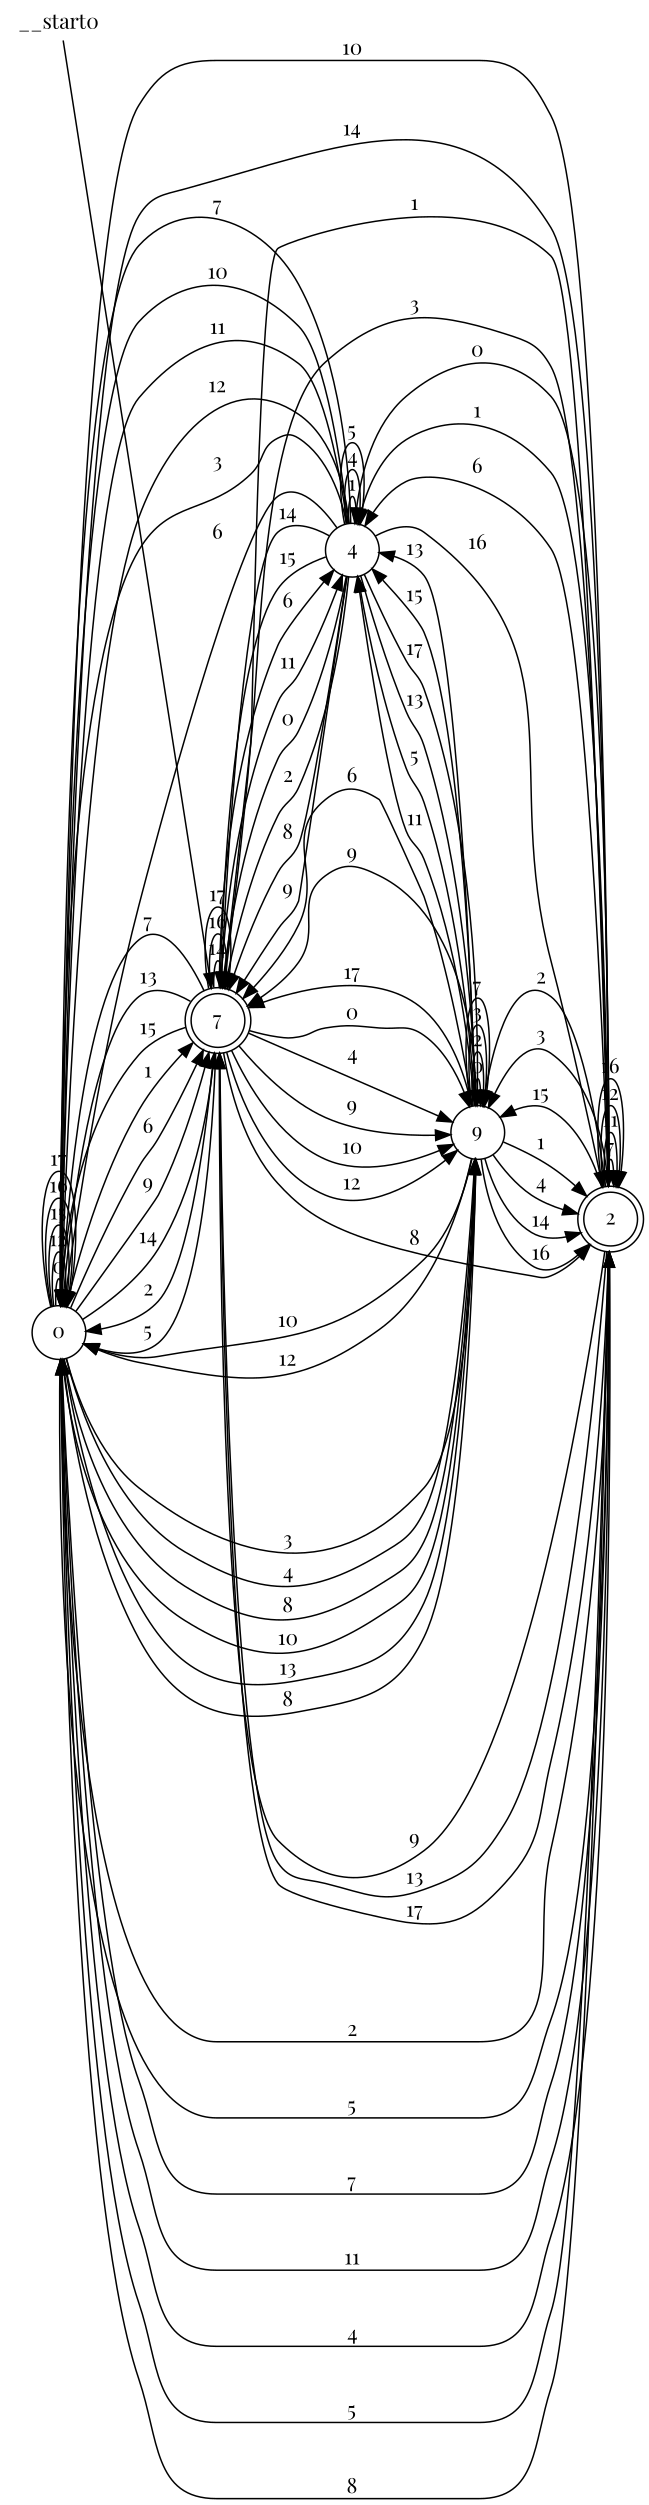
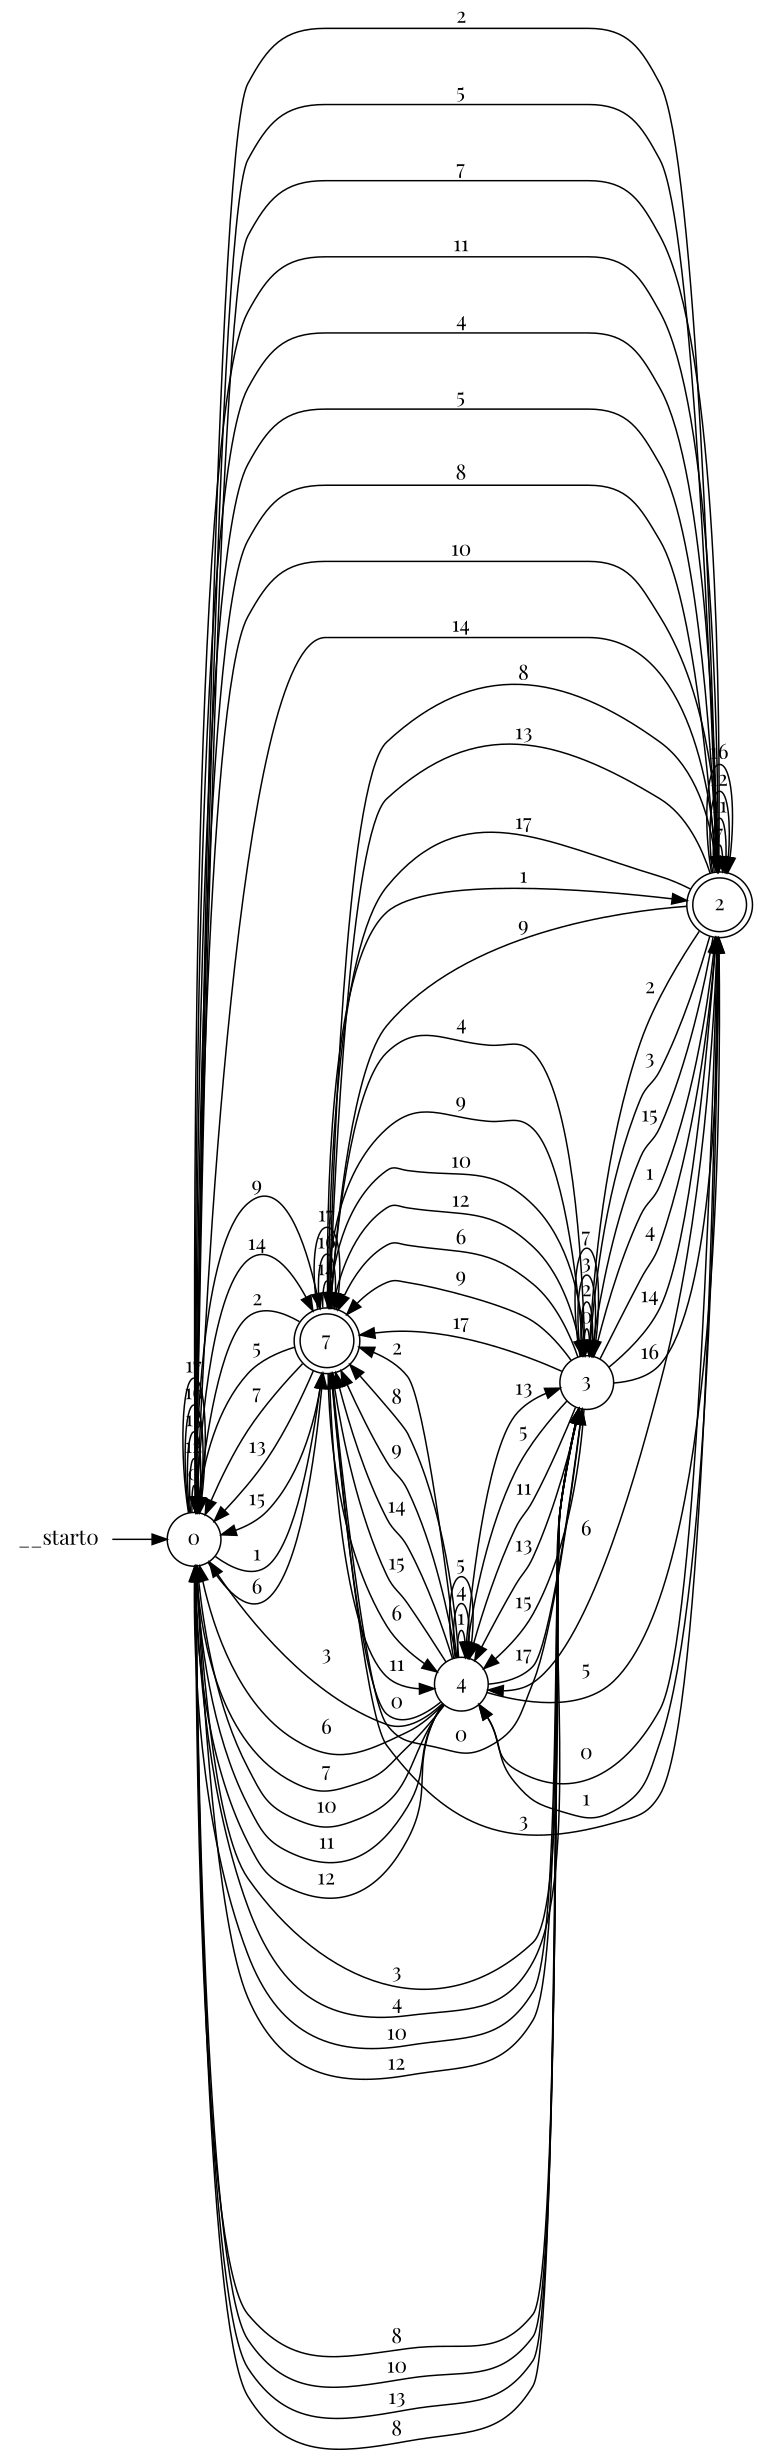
edge "__start0" -> "7": now "__start0" -> "0"
edge "4" -> "2": label "16" -> "5"
node "9": label "9" -> "3"
